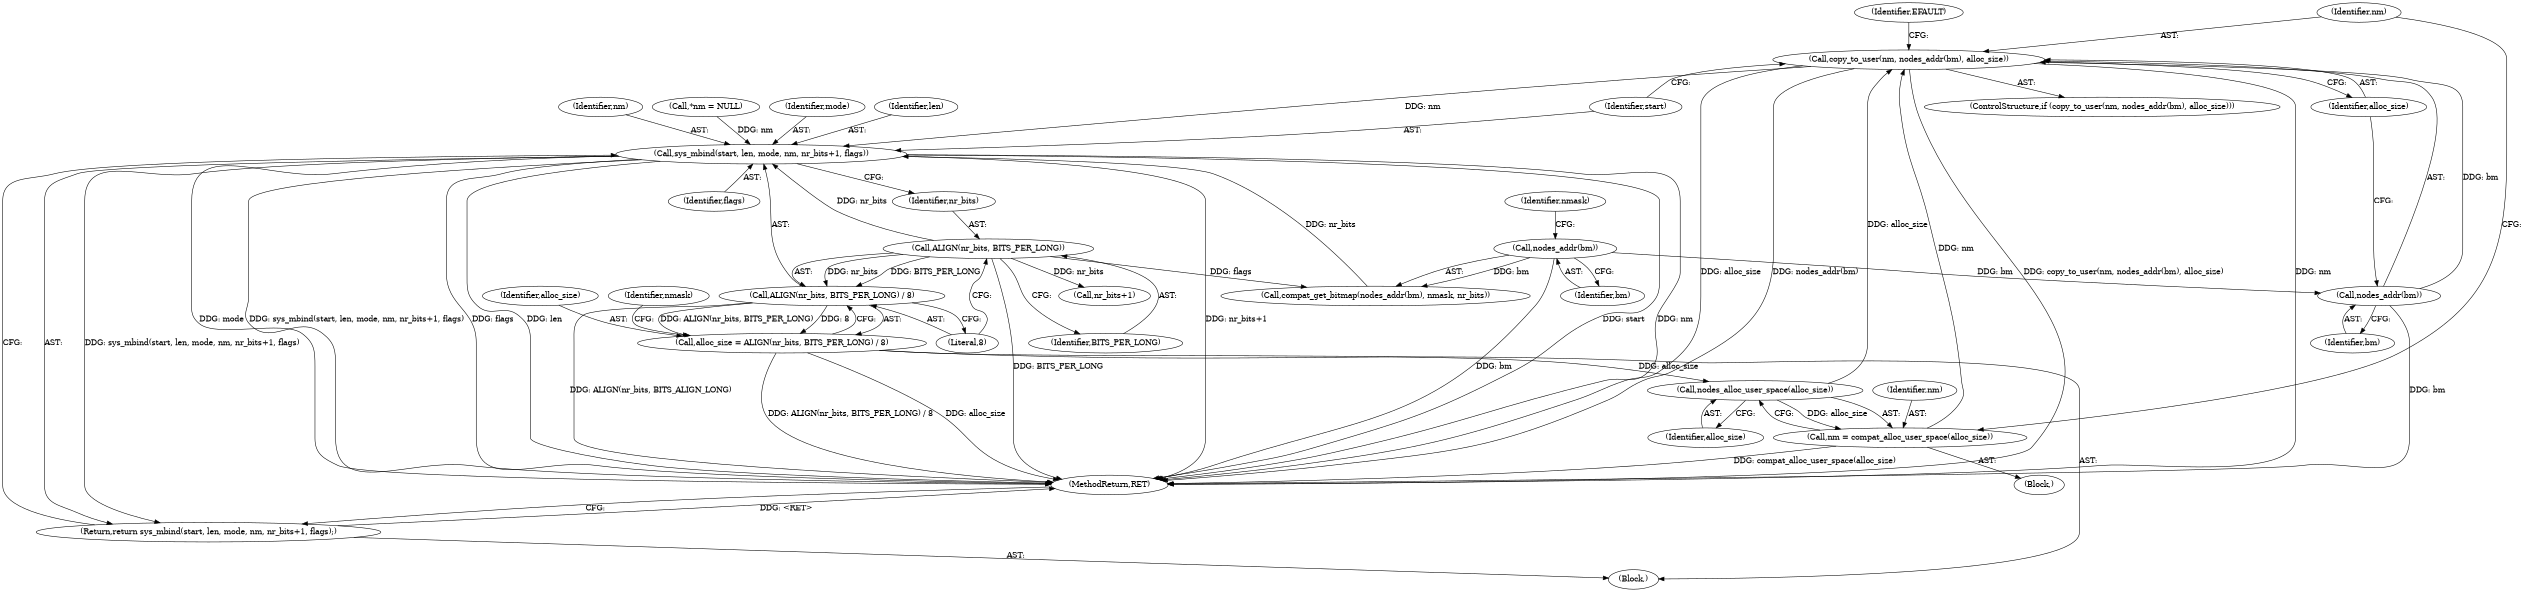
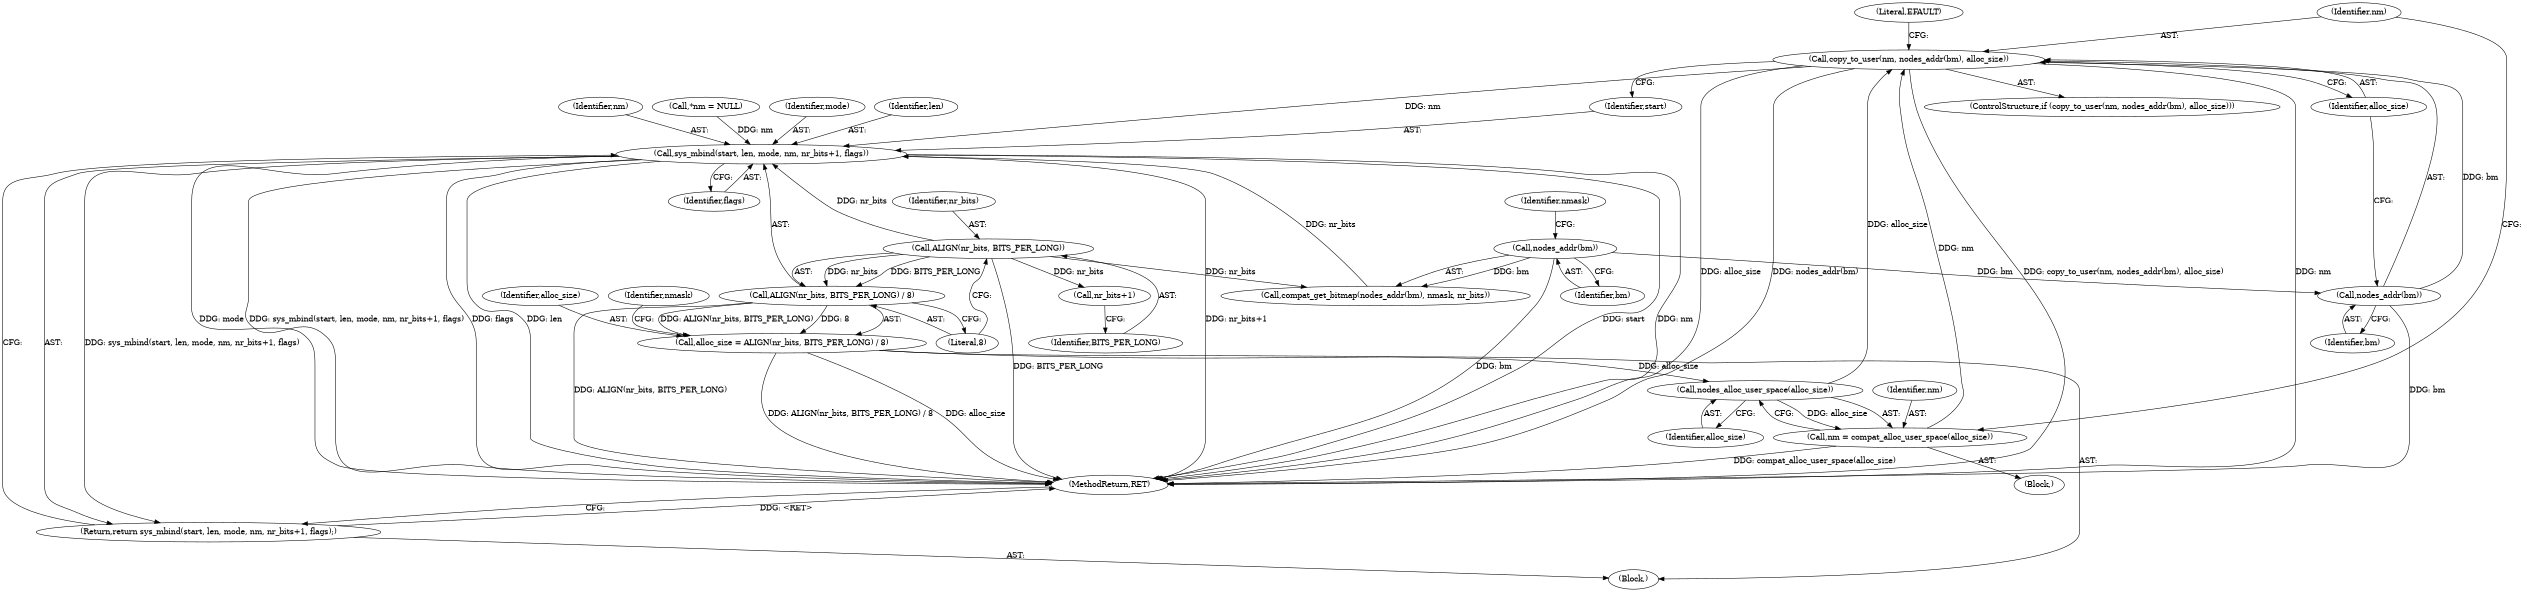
node "(Identifier,EFAULT)": label "(Identifier,EFAULT)" -> "(Literal,EFAULT)"
edge "(Identifier,start)" -> "(Call,copy_to_user(nm, nodes_addr(bm), alloc_size))": reversed
edge "(Call,sys_mbind(start, len, mode, nm, nr_bits+1, flags))" -> "(Identifier,nr_bits)": now "(Call,sys_mbind(start, len, mode, nm, nr_bits+1, flags))" -> "(Identifier,flags)"
edge "(Call,ALIGN(nr_bits, BITS_PER_LONG))" -> "(Call,compat_get_bitmap(nodes_addr(bm), nmask, nr_bits))": label "DDG: flags" -> "DDG: nr_bits"
edge "(Call,ALIGN(nr_bits, BITS_PER_LONG))" -> "(Identifier,BITS_PER_LONG)": now "(Call,nr_bits+1)" -> "(Identifier,BITS_PER_LONG)"
edge "(Call,alloc_size = ALIGN(nr_bits, BITS_PER_LONG) / 8)" -> "(Call,ALIGN(nr_bits, BITS_PER_LONG) / 8)": removed, label "CFG:"
edge "(Call,ALIGN(nr_bits, BITS_PER_LONG) / 8)" -> "(MethodReturn,RET)": label "DDG: ALIGN(nr_bits, BITS_ALIGN_LONG)" -> "DDG: ALIGN(nr_bits, BITS_PER_LONG)"
